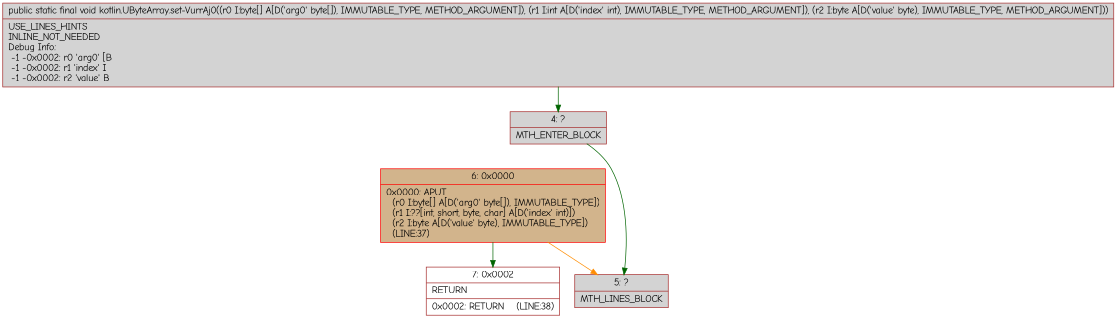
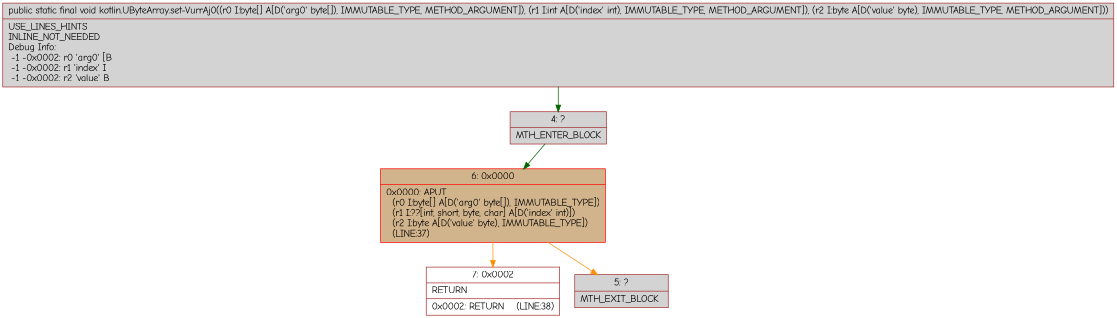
edge "4: ?" -> "5: ?": now "4: ?" -> "6: 0x0000"
edge "6: 0x0000" -> "7: 0x0002": color darkgreen -> darkorange
node "5: ?": text "MTH_LINES_BLOCK" -> "MTH_EXIT_BLOCK"
